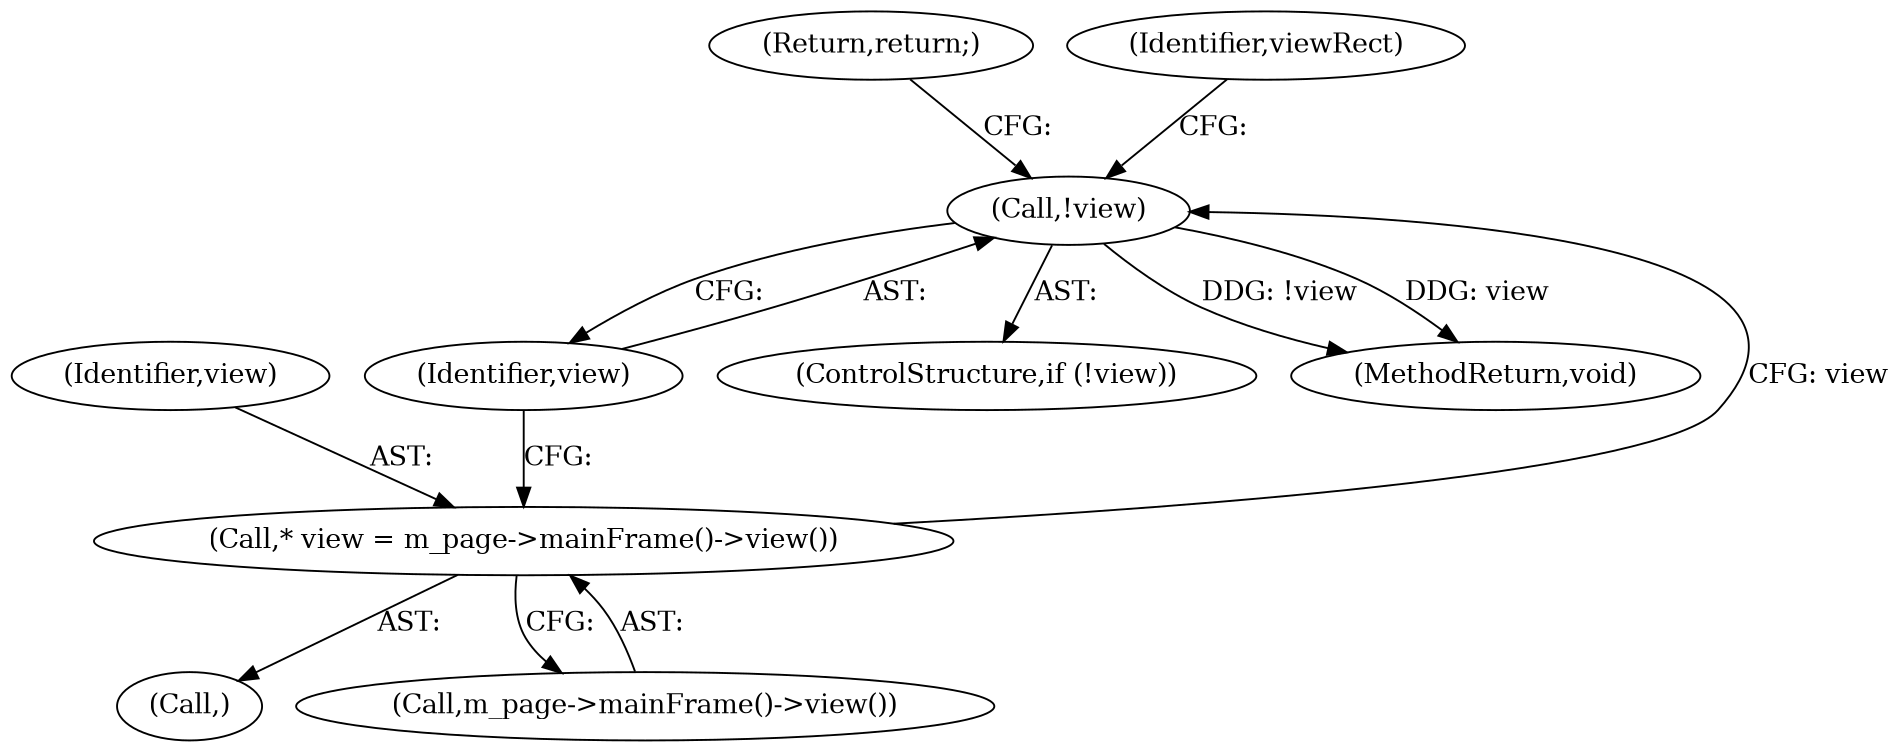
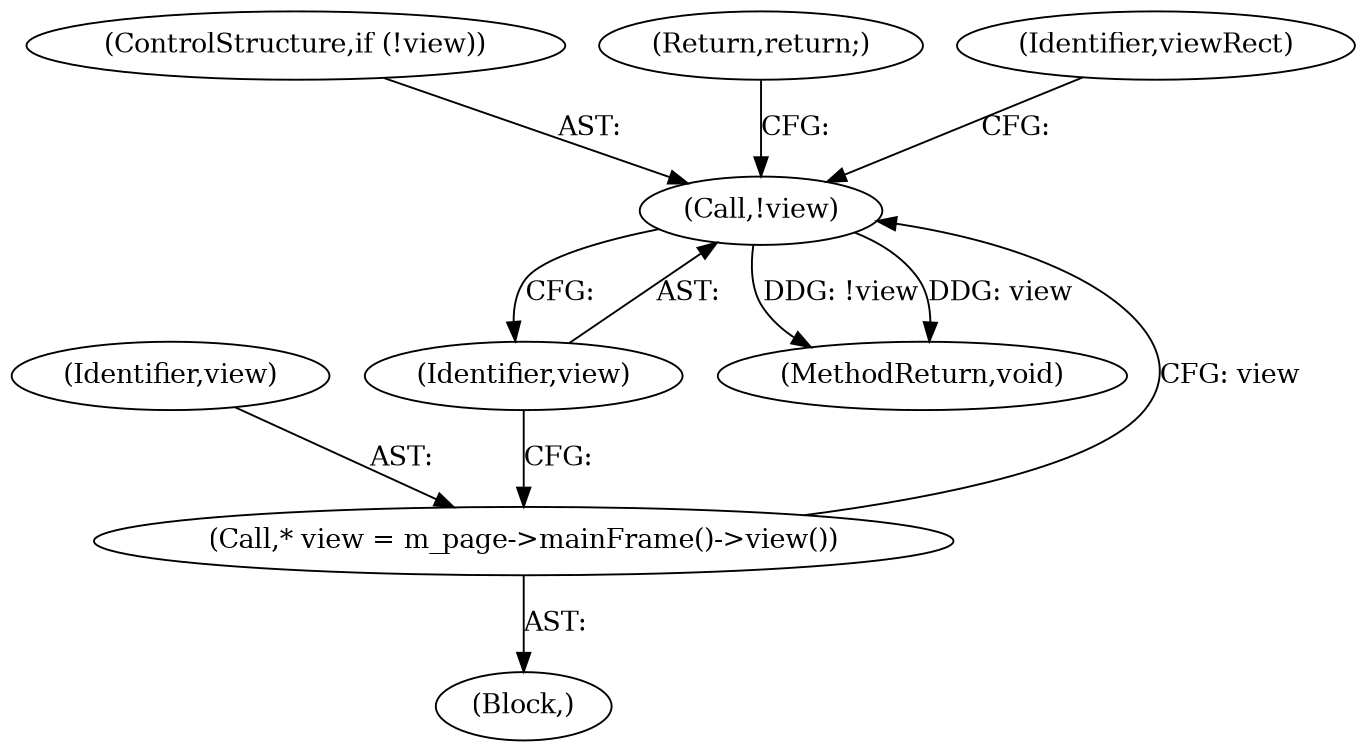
edge "(Call,!view)" -> "(ControlStructure,if (!view))": reversed
node "(Call,)": label "(Call,)" -> "(Block,)"
node "(Call,m_page->mainFrame()->view())": removed
